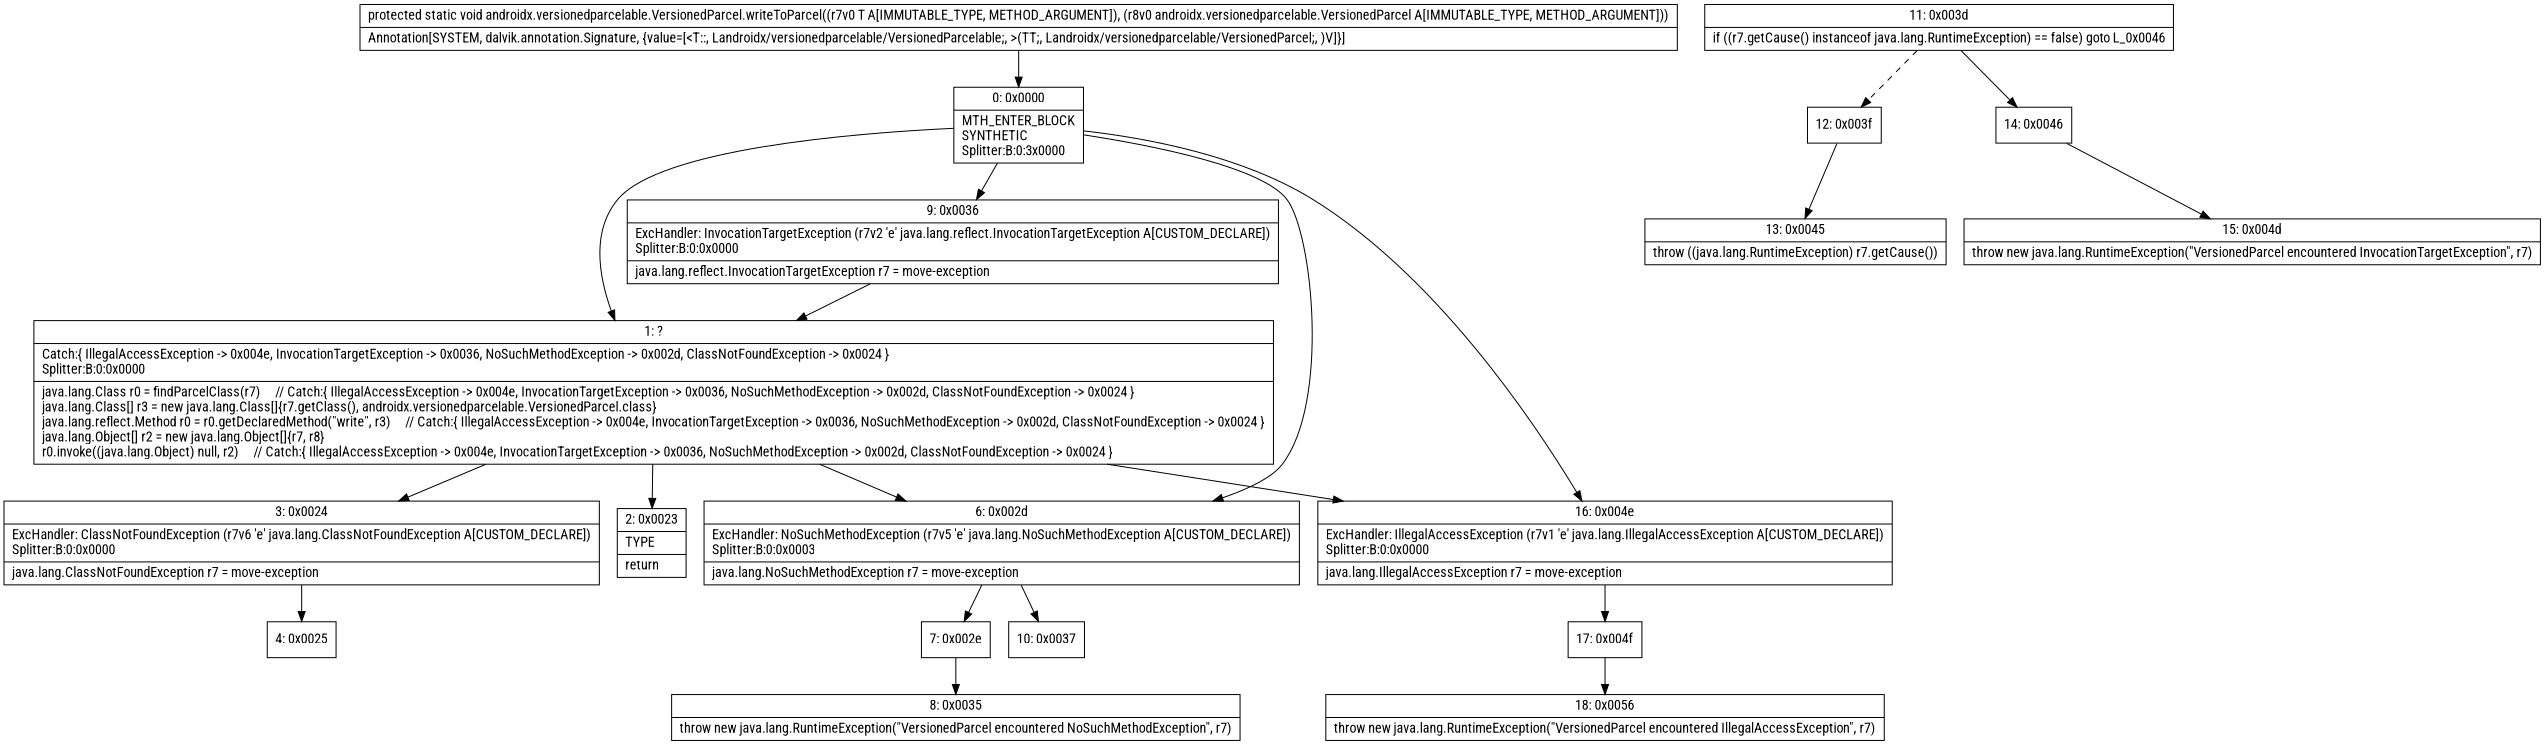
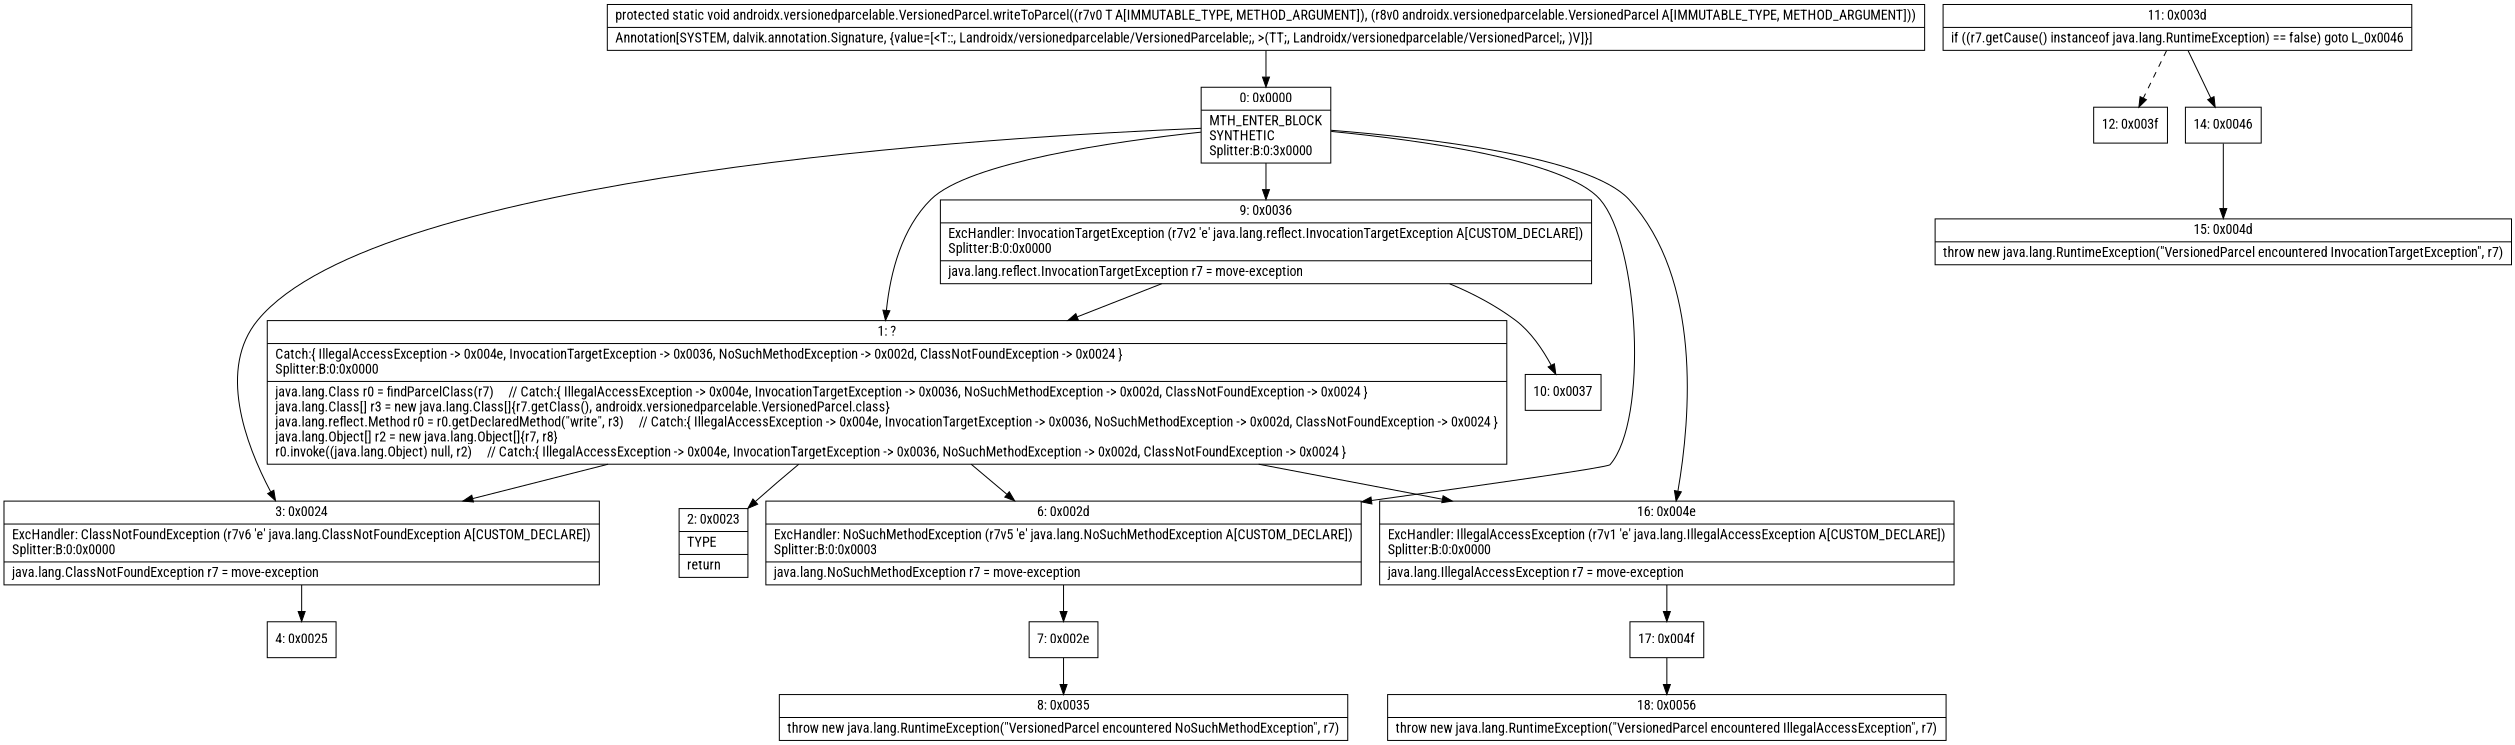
edge "0: 0x0000" -> "3: 0x0024": added
node "13: 0x0045": removed
edge "6: 0x002d" -> "10: 0x0037": now "9: 0x0036" -> "10: 0x0037"
